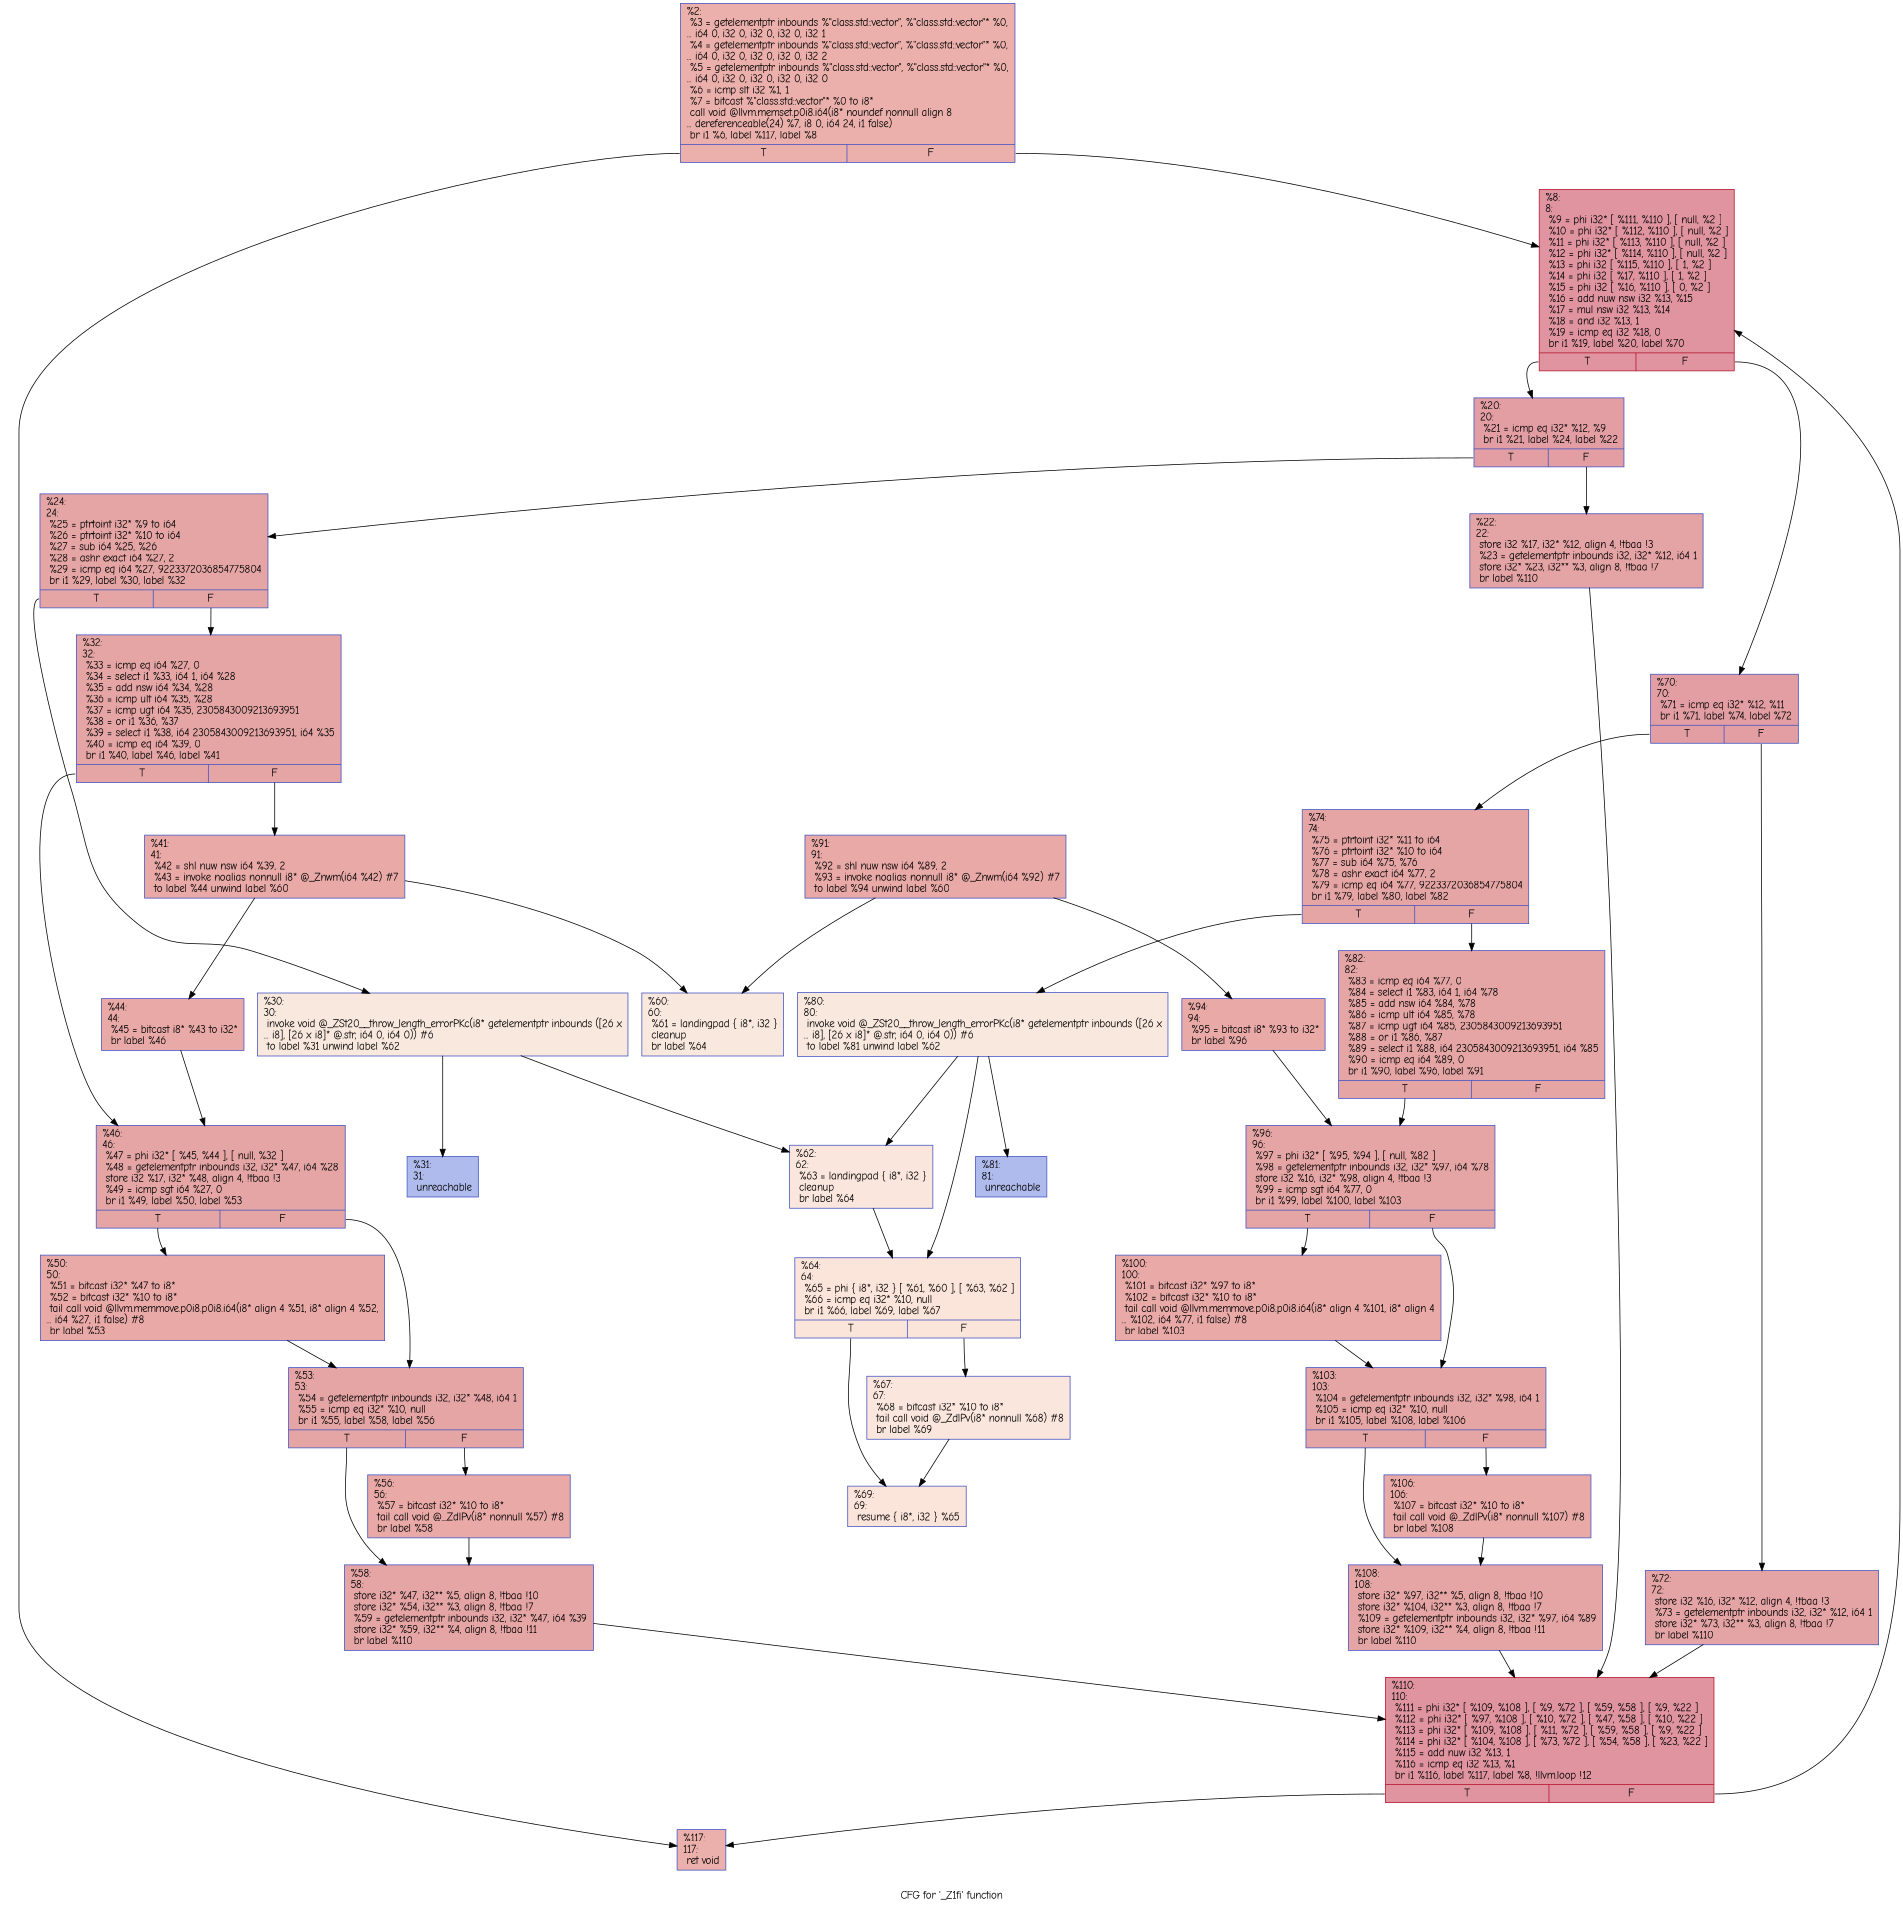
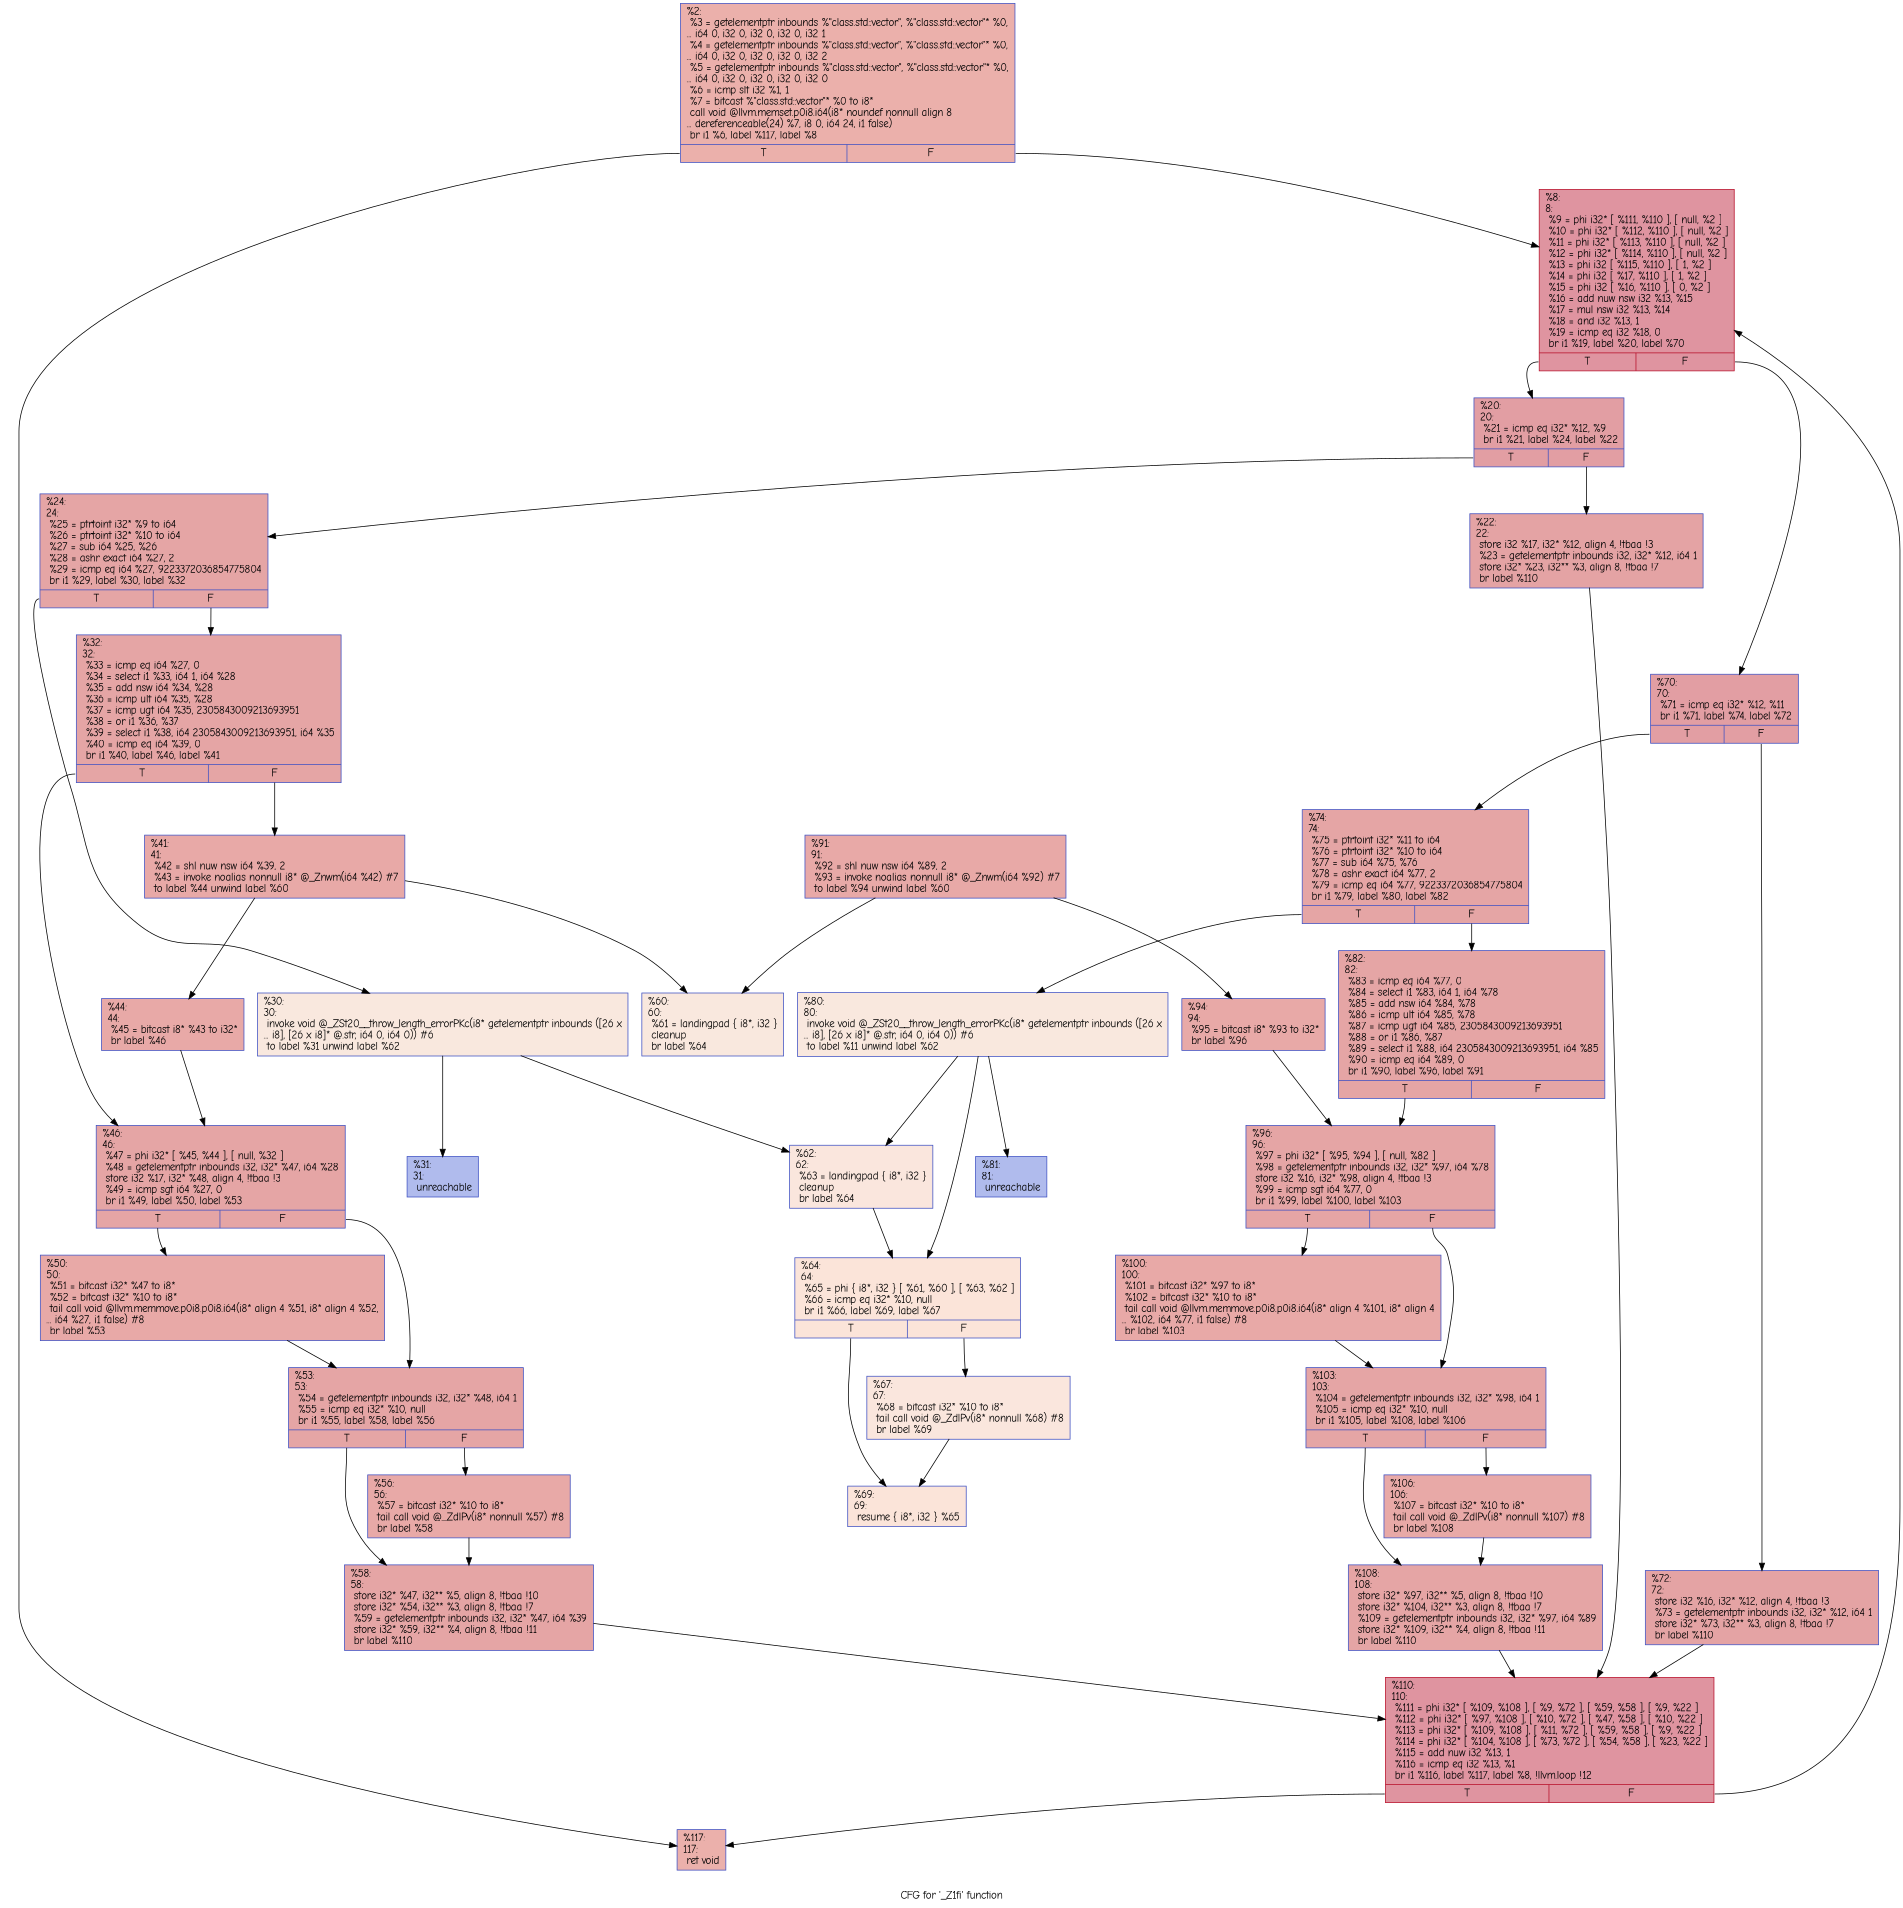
node "%80:": text "to label %81 unwind label %62" -> "to label %11 unwind label %62"
